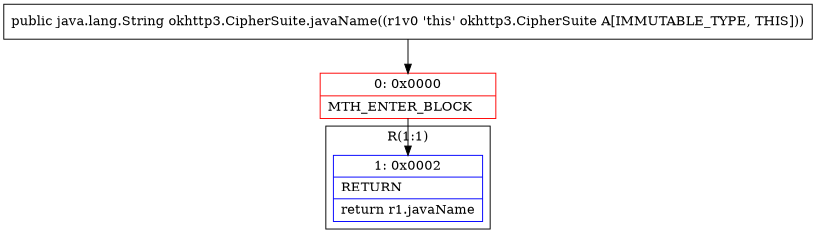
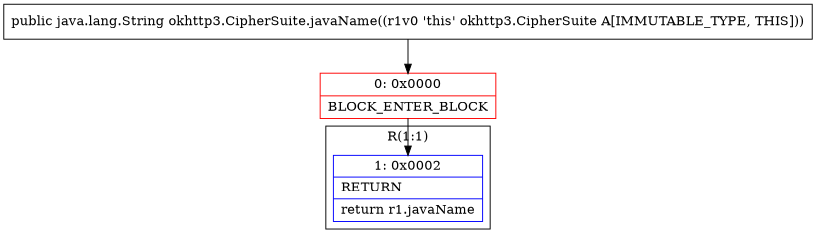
node "0: 0x0000": text "MTH_ENTER_BLOCK" -> "BLOCK_ENTER_BLOCK"
